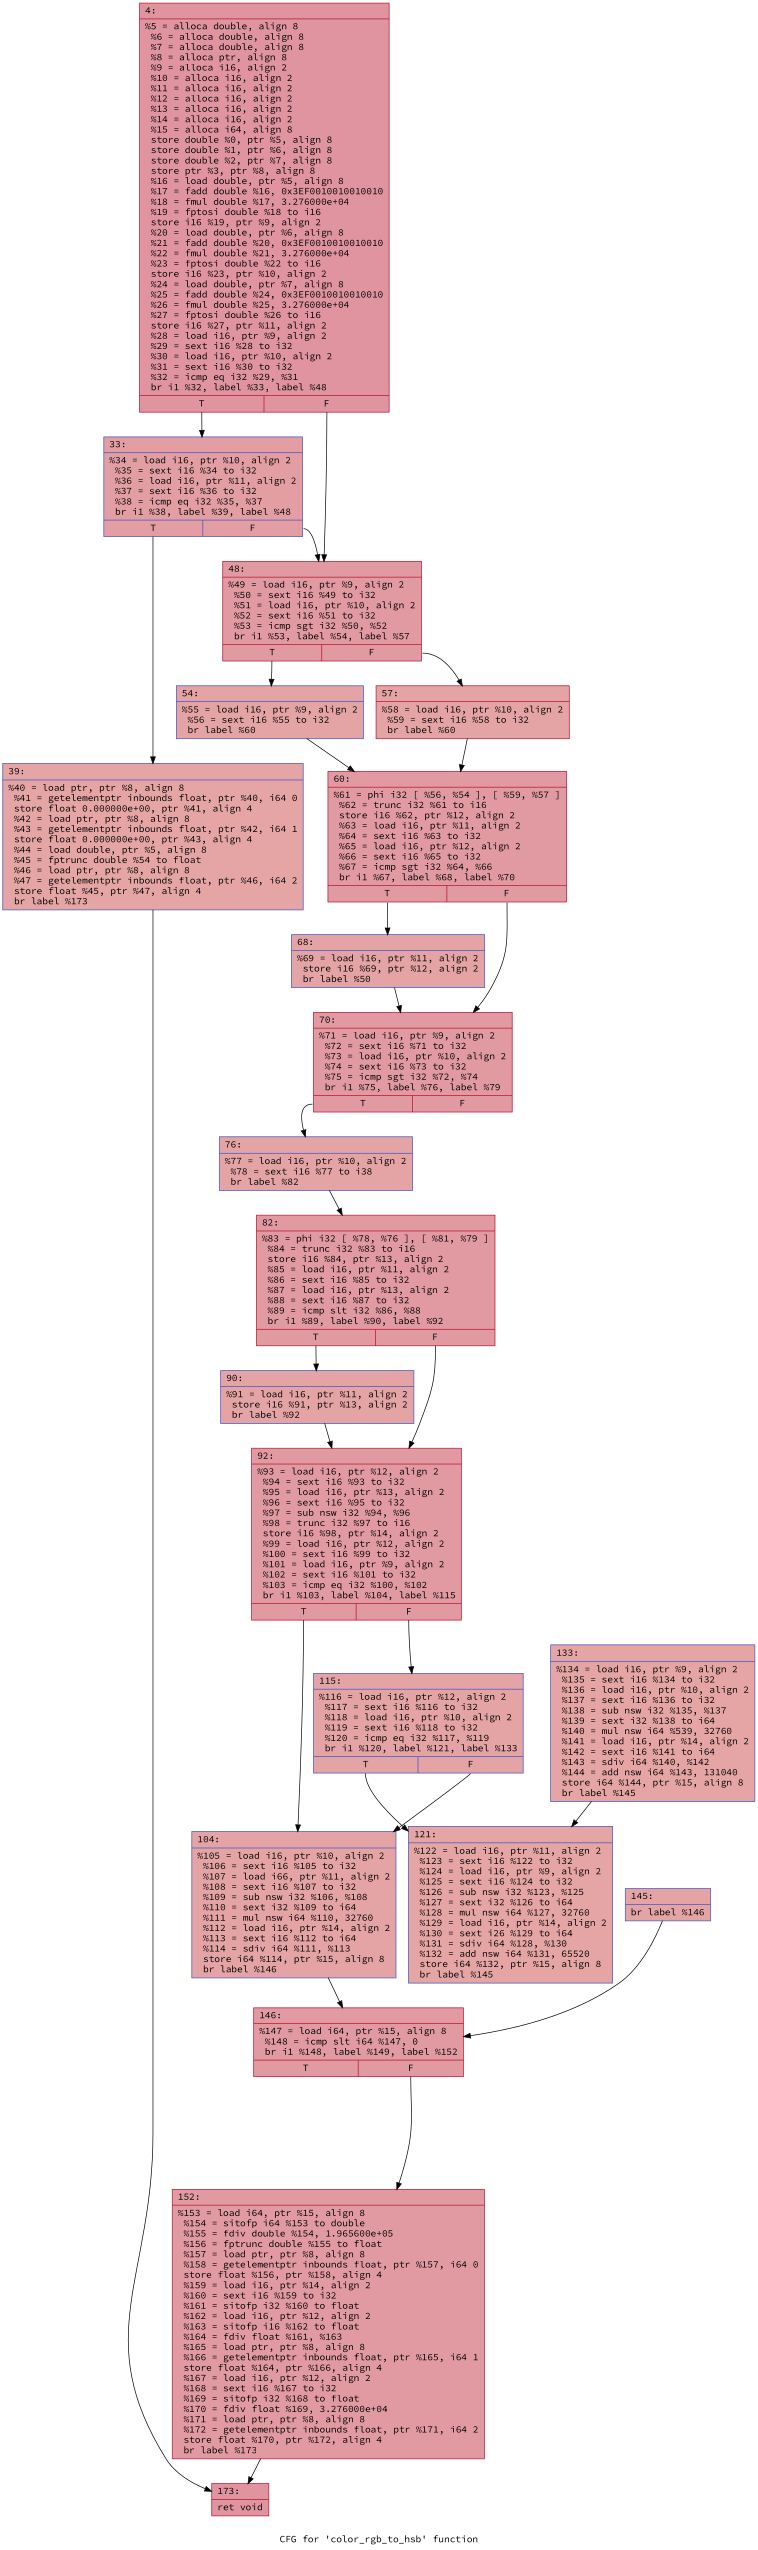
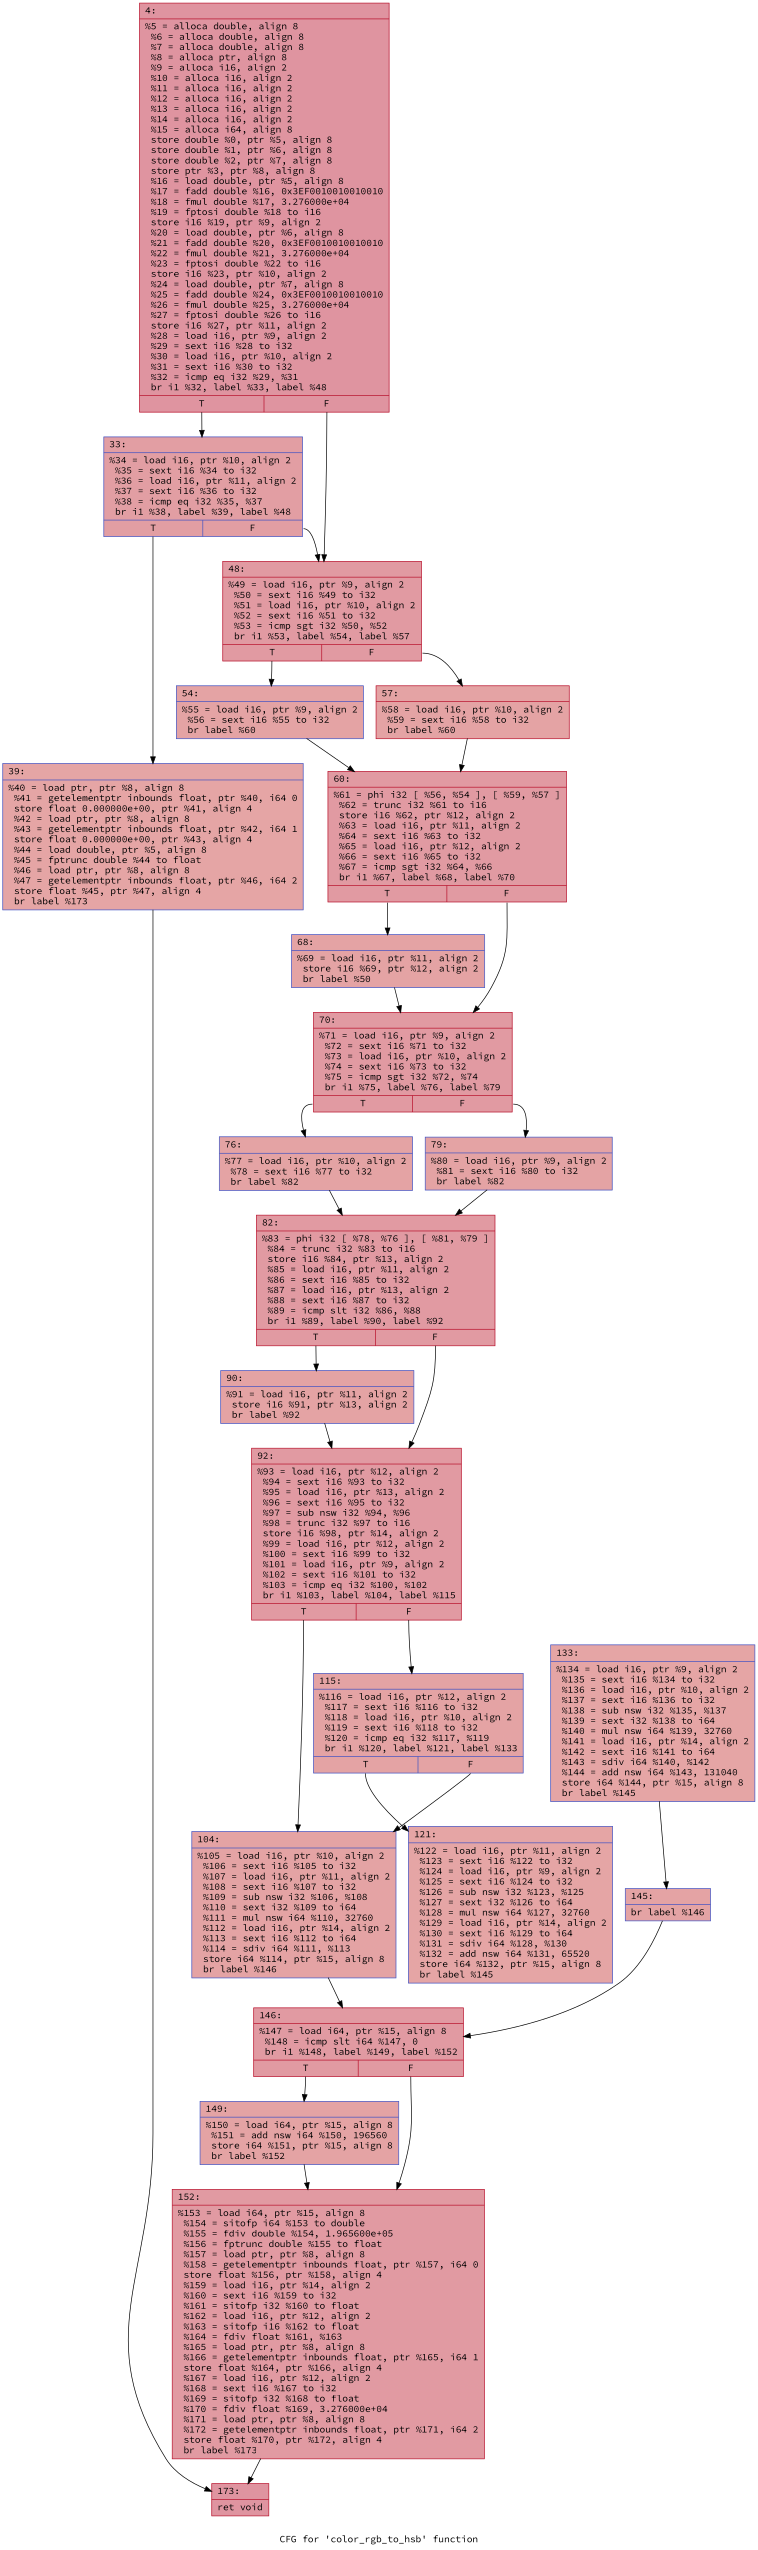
node "39:": text "%45 = fptrunc double %54 to float" -> "%45 = fptrunc double %44 to float"
node "79:": added
node "76:": text "%78 = sext i16 %77 to i38" -> "%78 = sext i16 %77 to i32"
node "133:": text "%140 = mul nsw i64 %539, 32760" -> "%140 = mul nsw i64 %139, 32760"
edge "133:" -> "121:": now "133:" -> "145:"
node "104:": text "%107 = load i66, ptr %11, align 2" -> "%107 = load i16, ptr %11, align 2"
node "121:": text "%130 = sext i26 %129 to i64" -> "%130 = sext i16 %129 to i64"
node "149:": added
